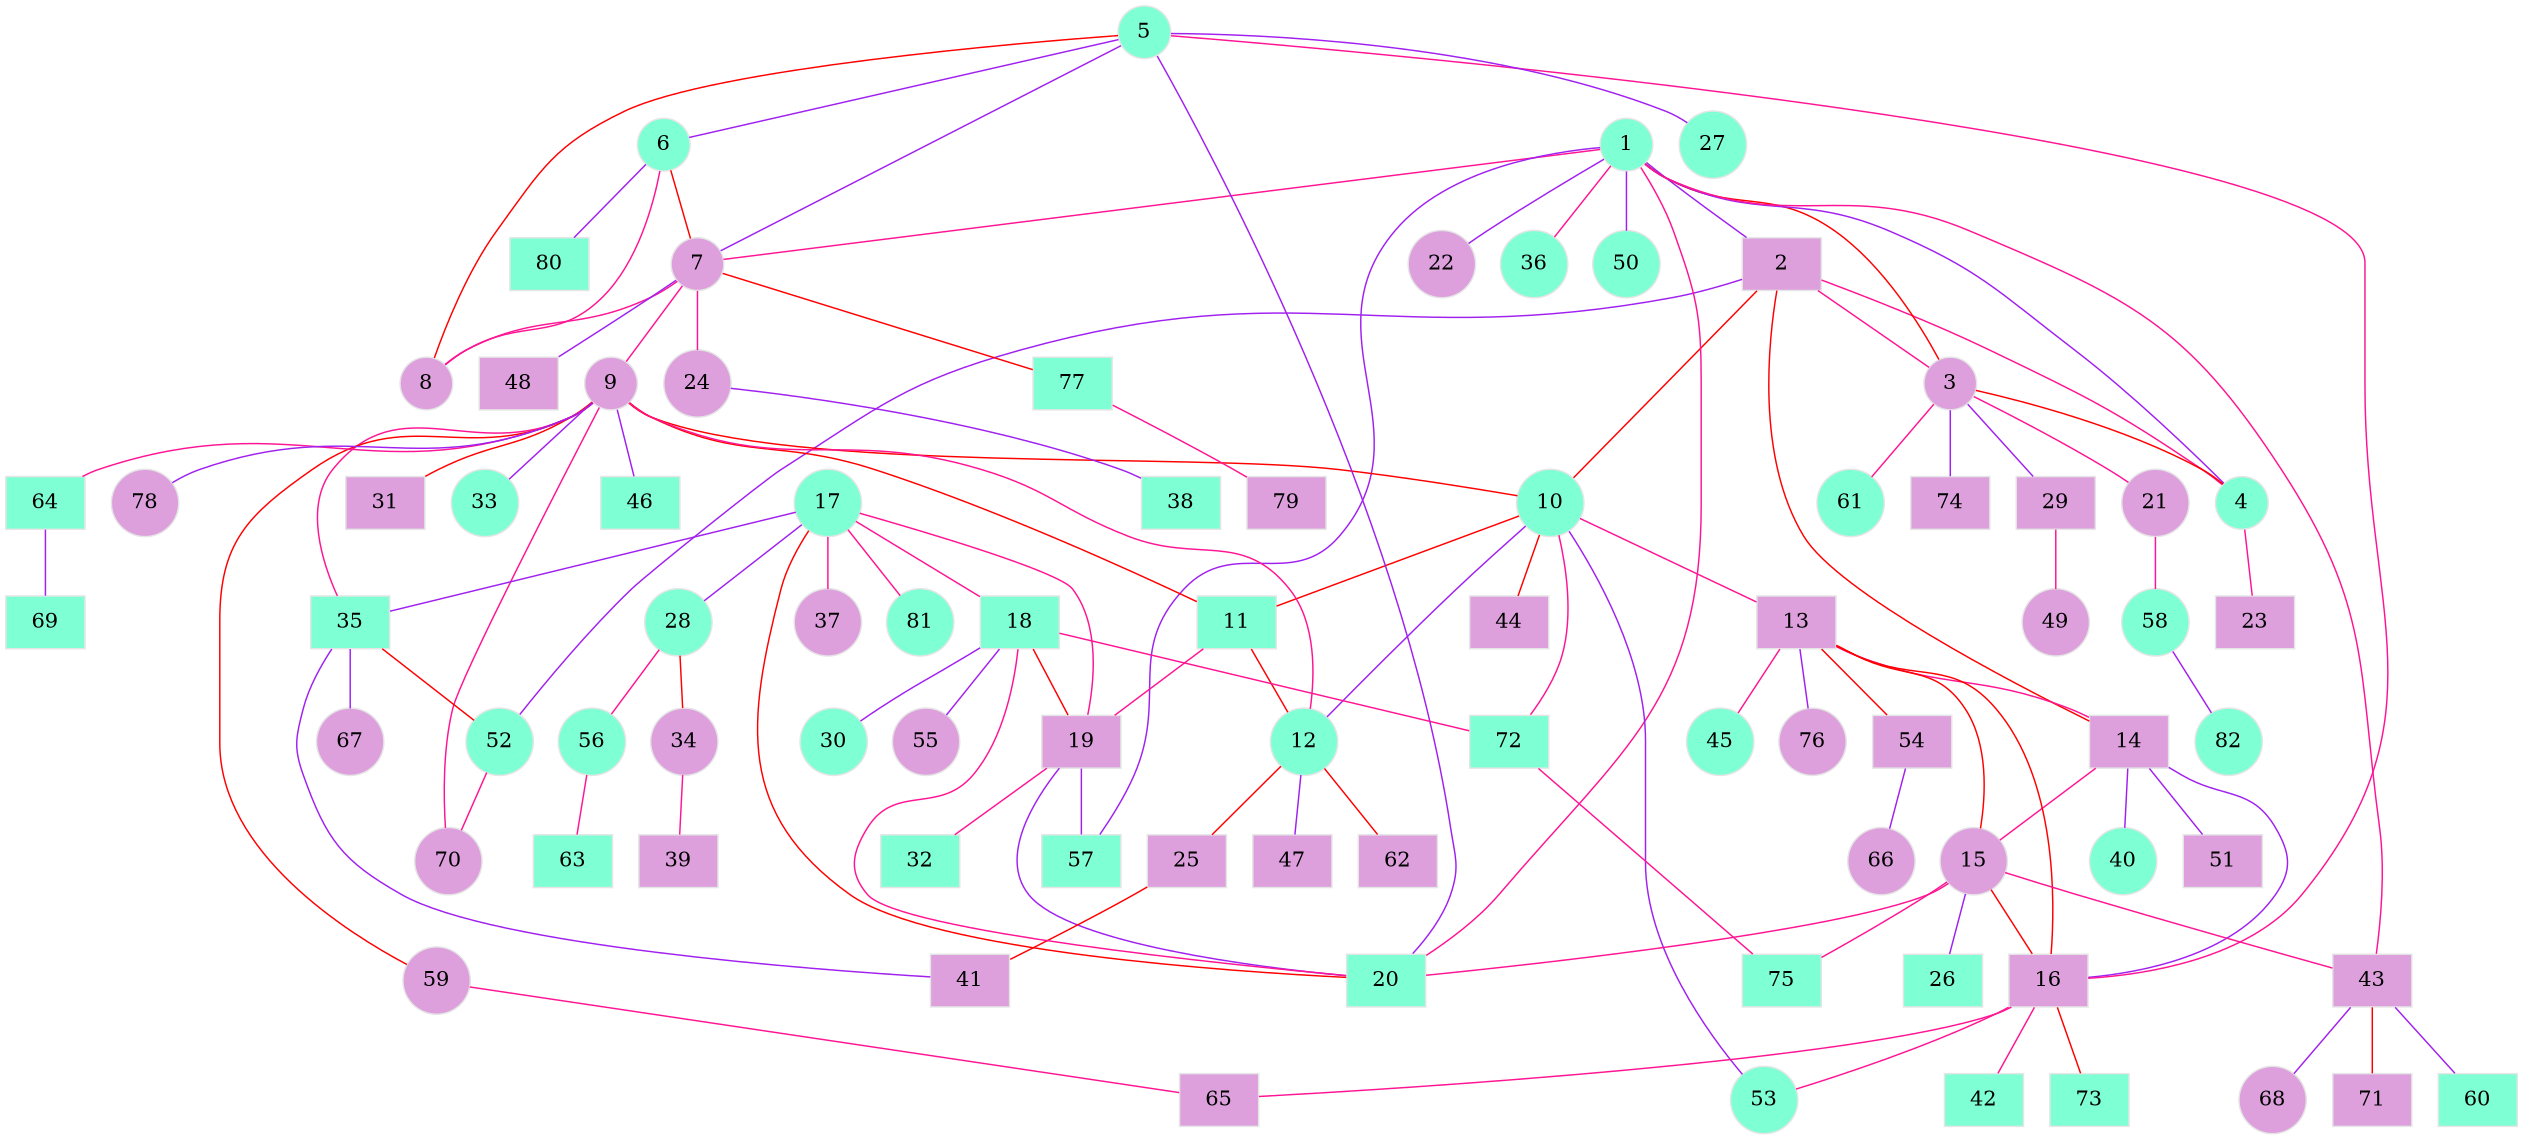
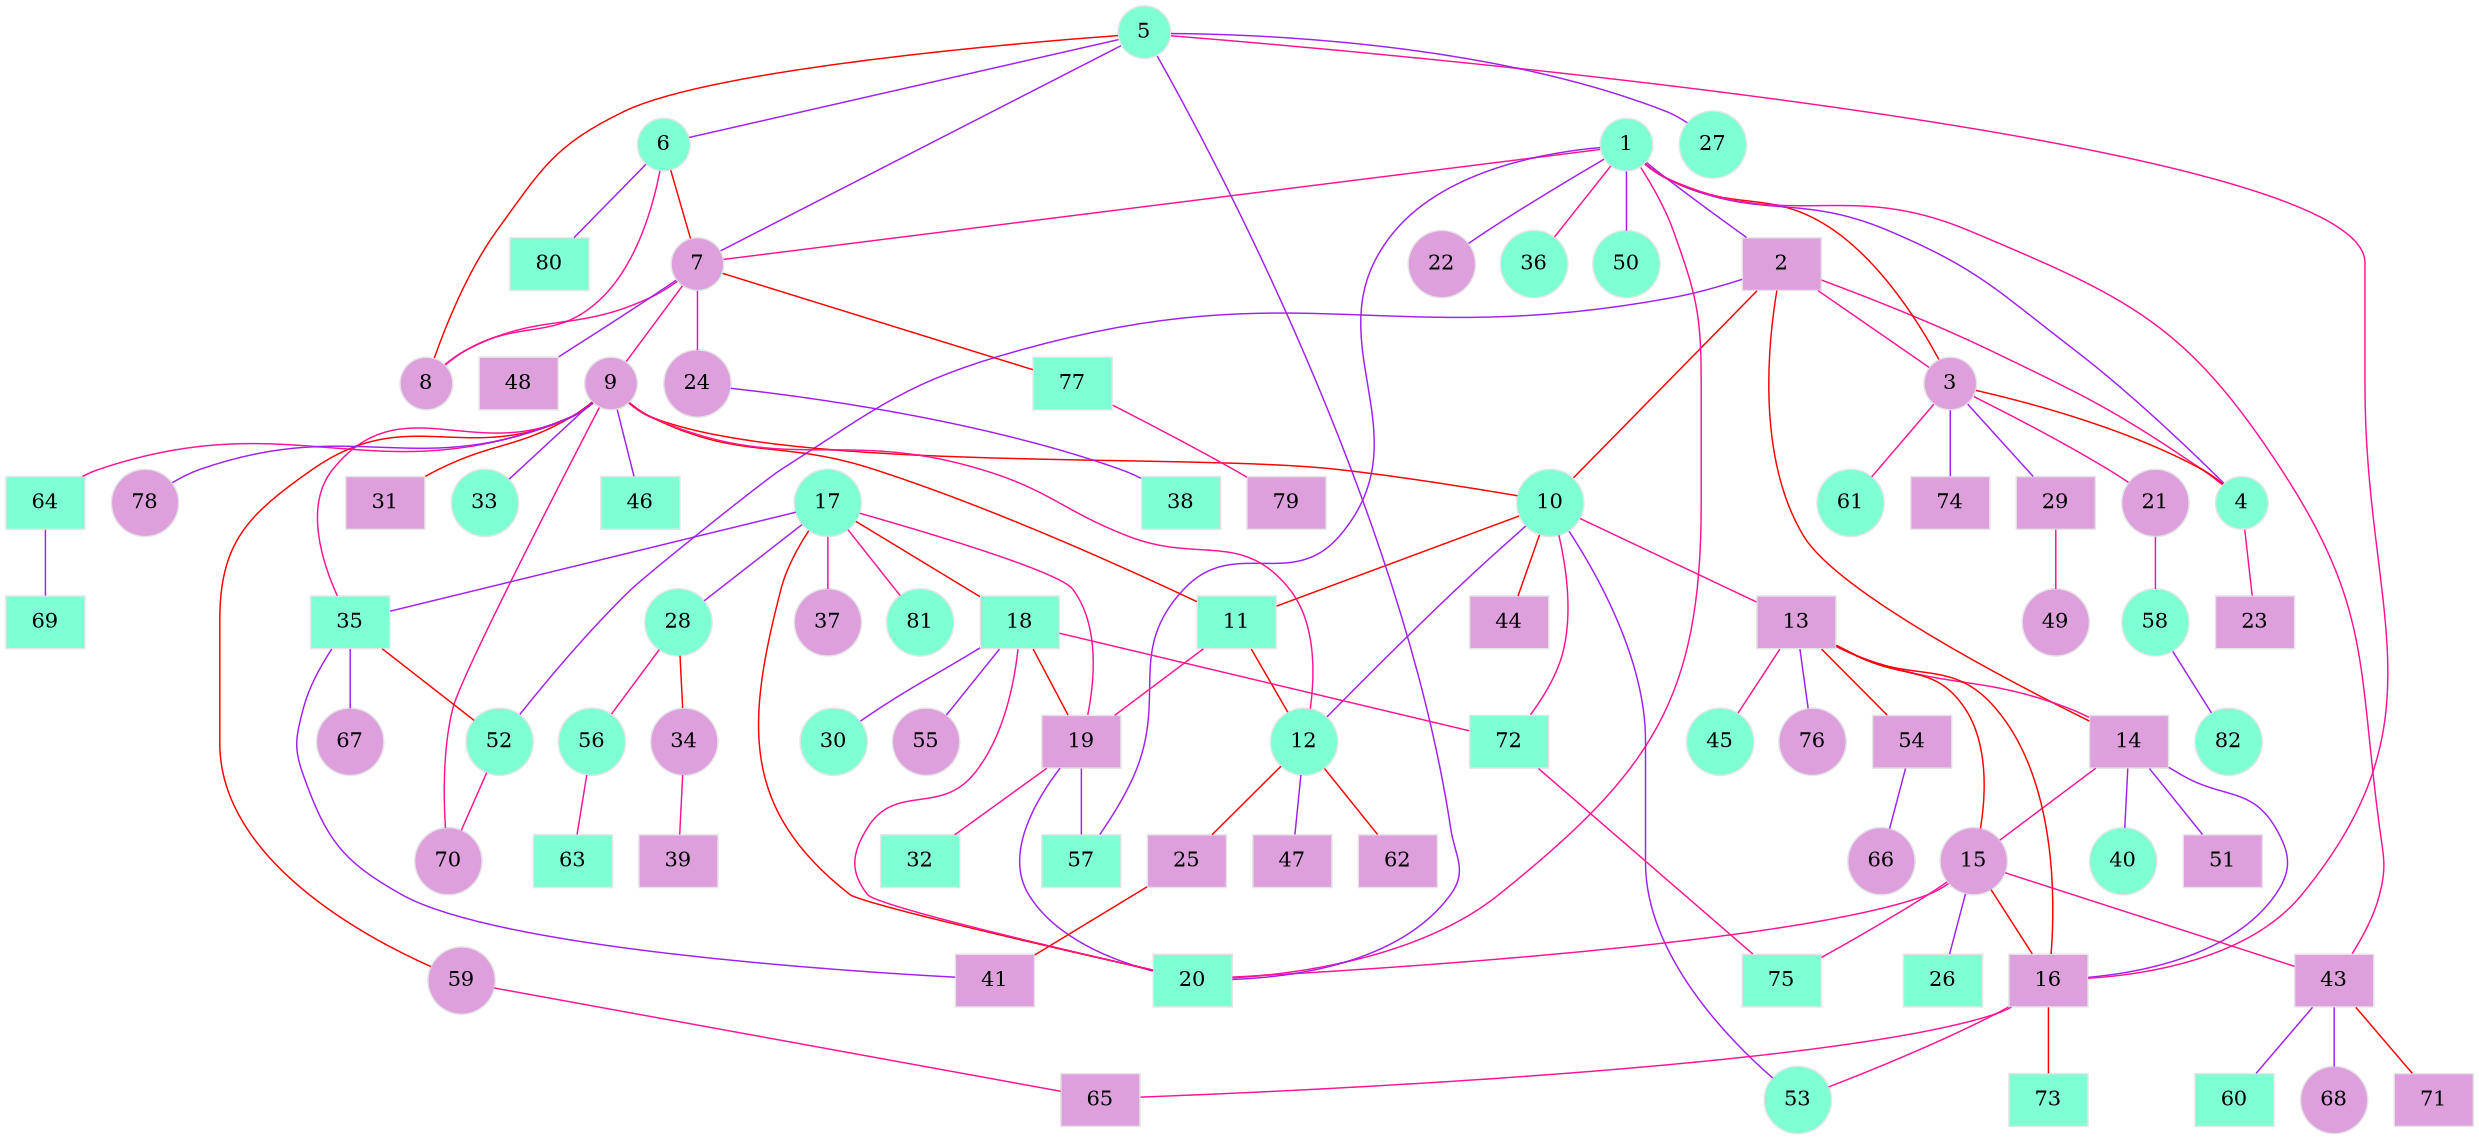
edge "17" -- "18": color deeppink -> red
node "42": removed
